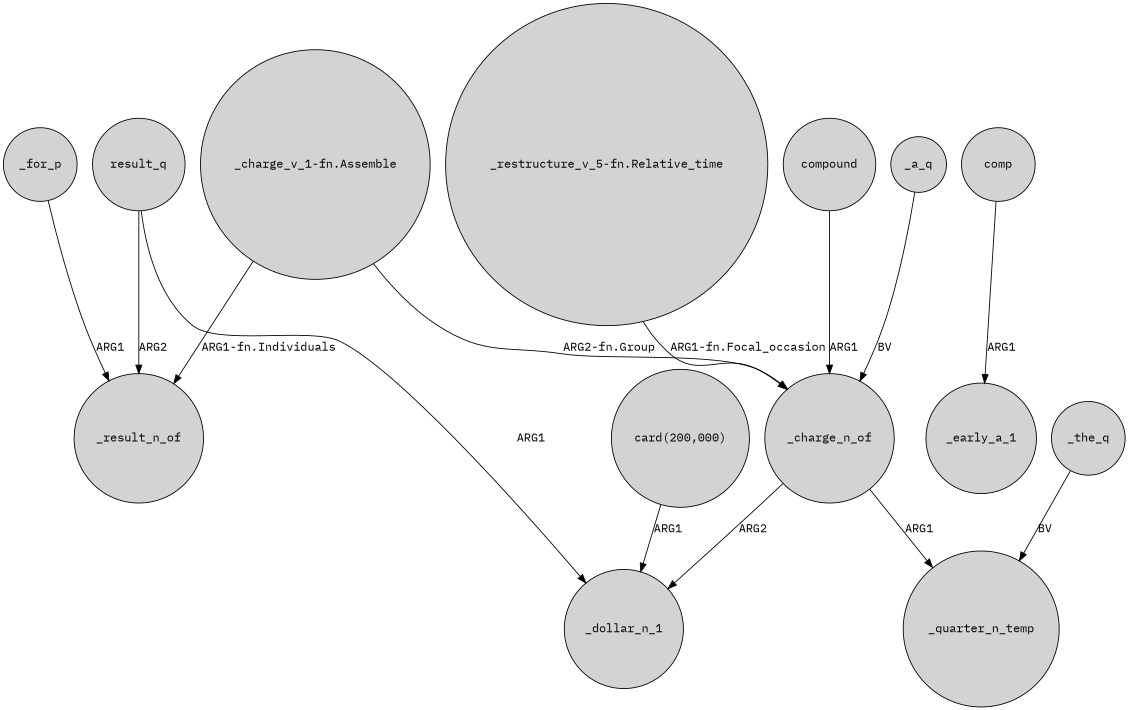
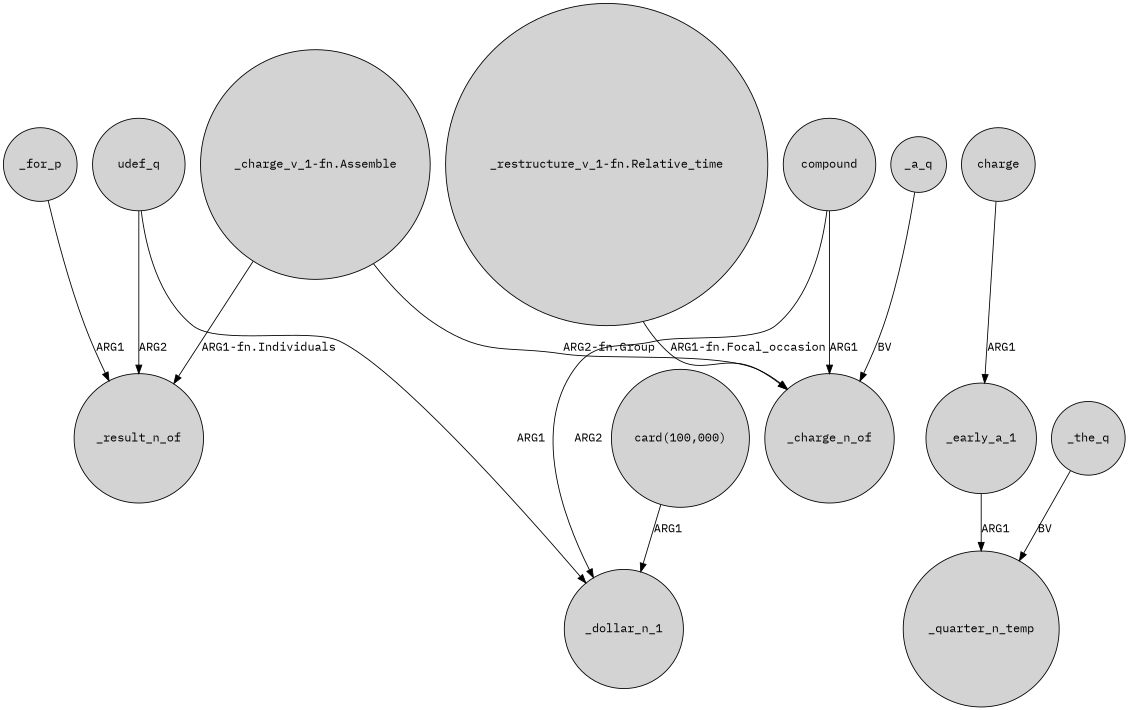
node "result_q": label "result_q" -> "udef_q"
node "_restructure_v_5-fn.Relative_time": label "_restructure_v_5-fn.Relative_time" -> "_restructure_v_1-fn.Relative_time"
node "comp": label "comp" -> "charge"
node "card(200,000)": label "card(200,000)" -> "card(100,000)"
edge "_charge_n_of" -> "_quarter_n_temp": now "_early_a_1" -> "_quarter_n_temp"
edge "_charge_n_of" -> "_dollar_n_1": now "compound" -> "_dollar_n_1"
